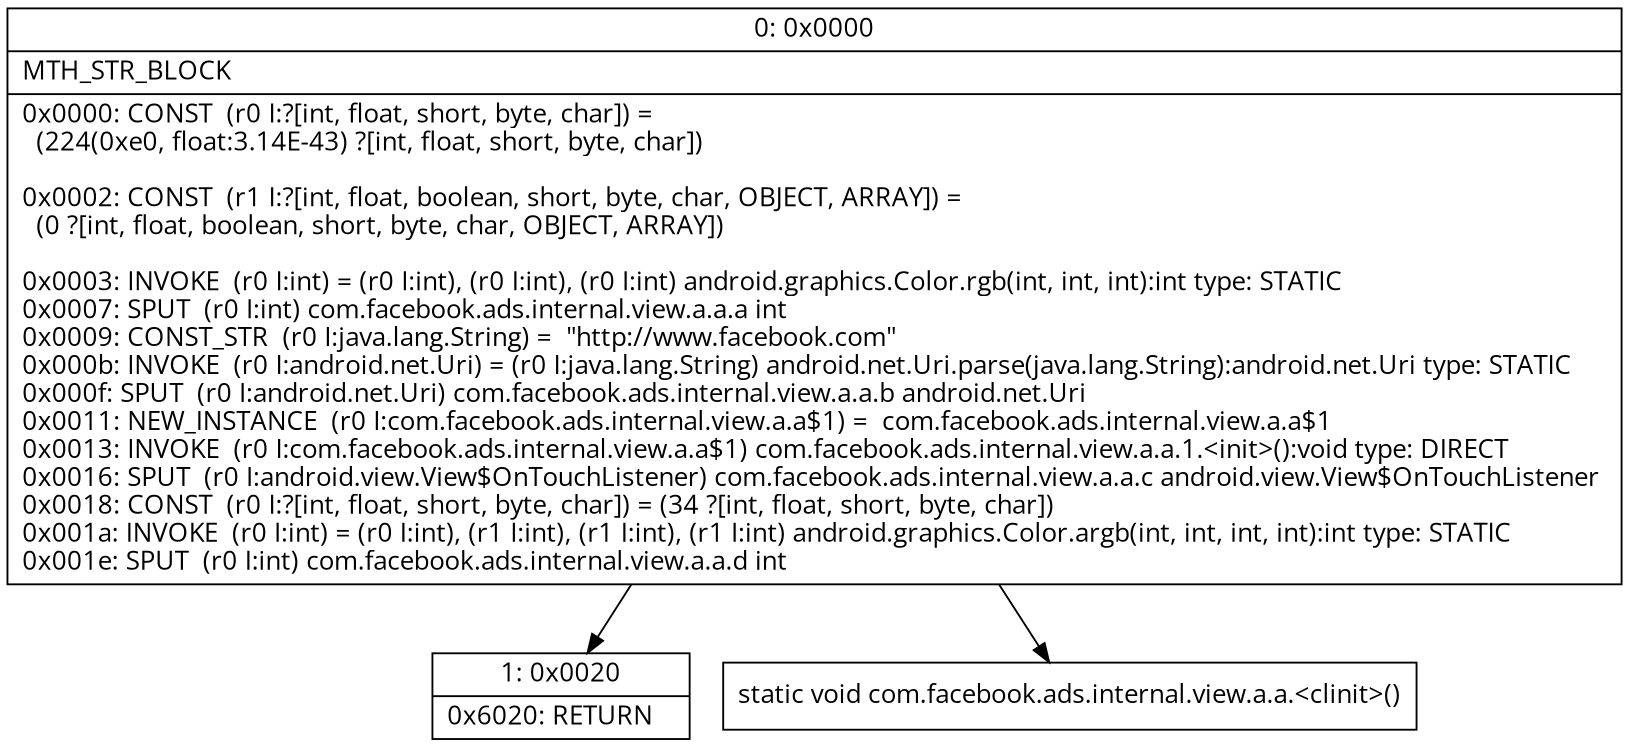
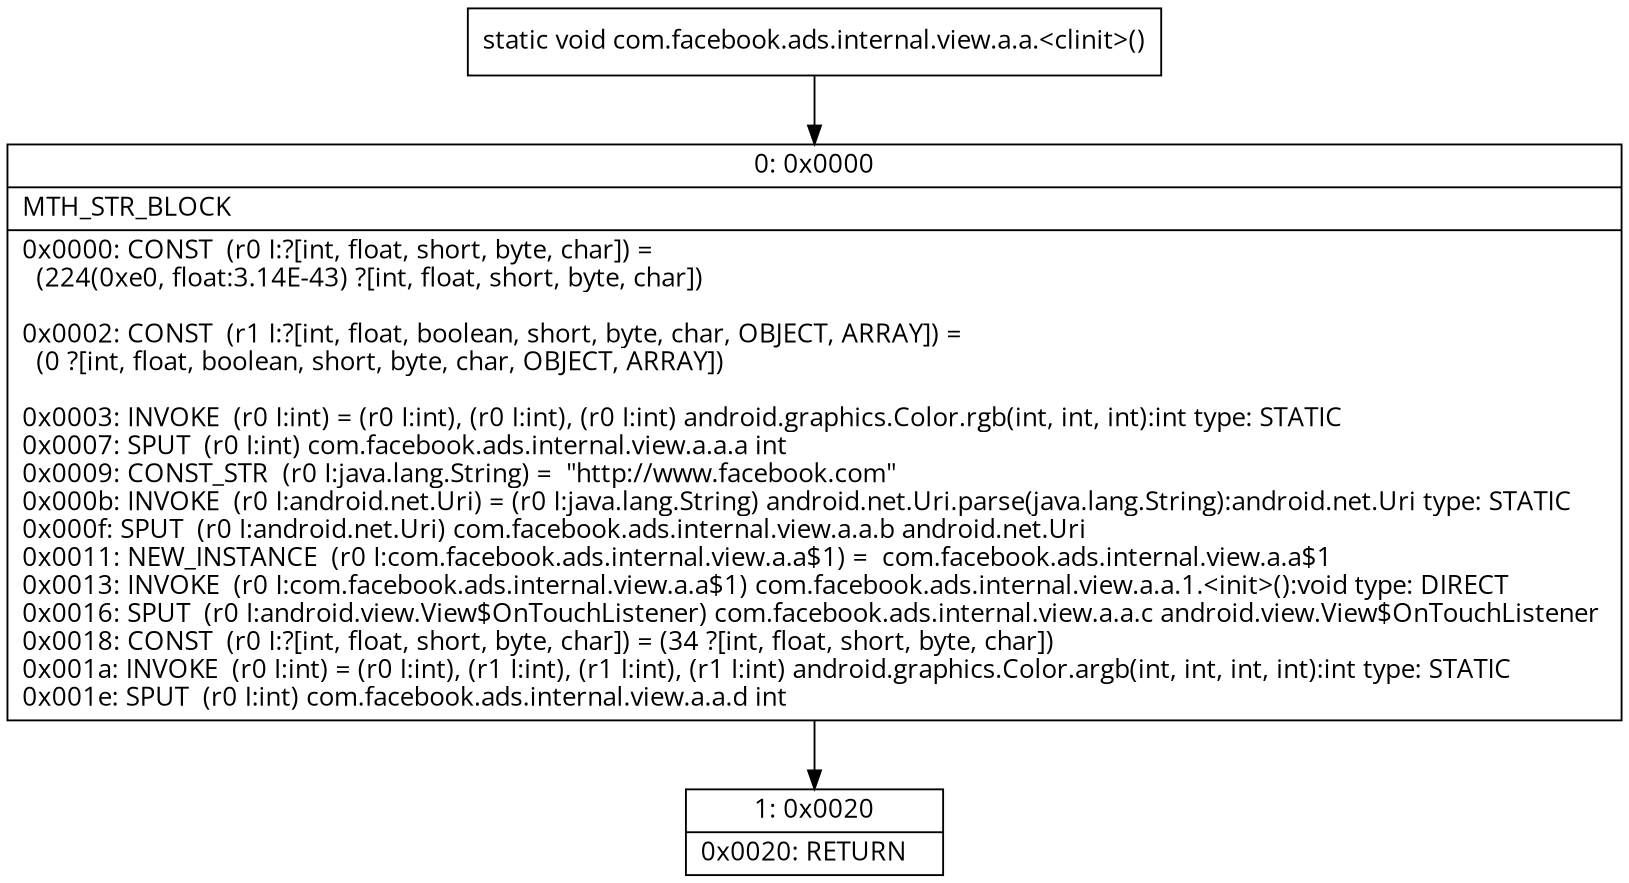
edge "0: 0x0000" -> "static void com.facebook.ads.internal.view.a.a.<clinit>()": reversed
node "1: 0x0020": text "0x6020: RETURN" -> "0x0020: RETURN"
